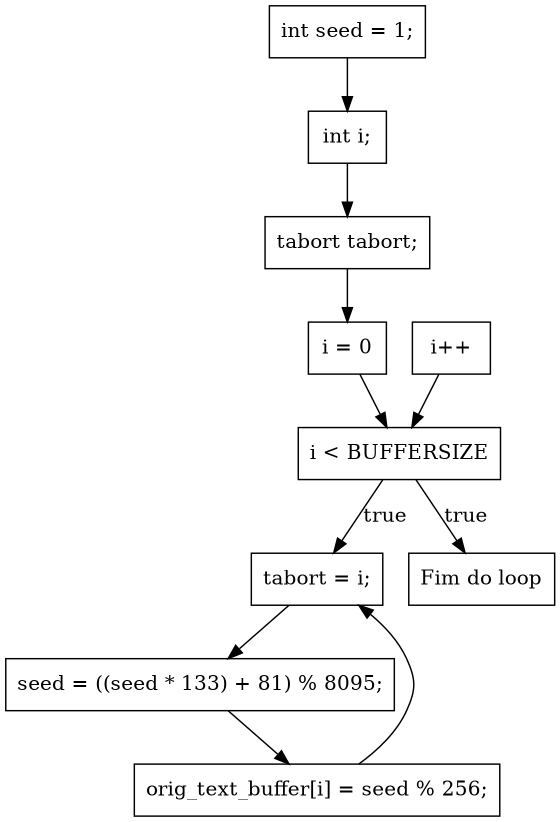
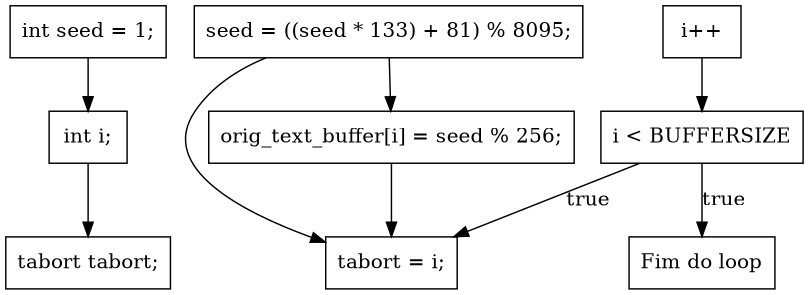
node "i = 0": removed
edge "tabort = i;" -> "seed = ((seed * 133) + 81) % 8095;": reversed
